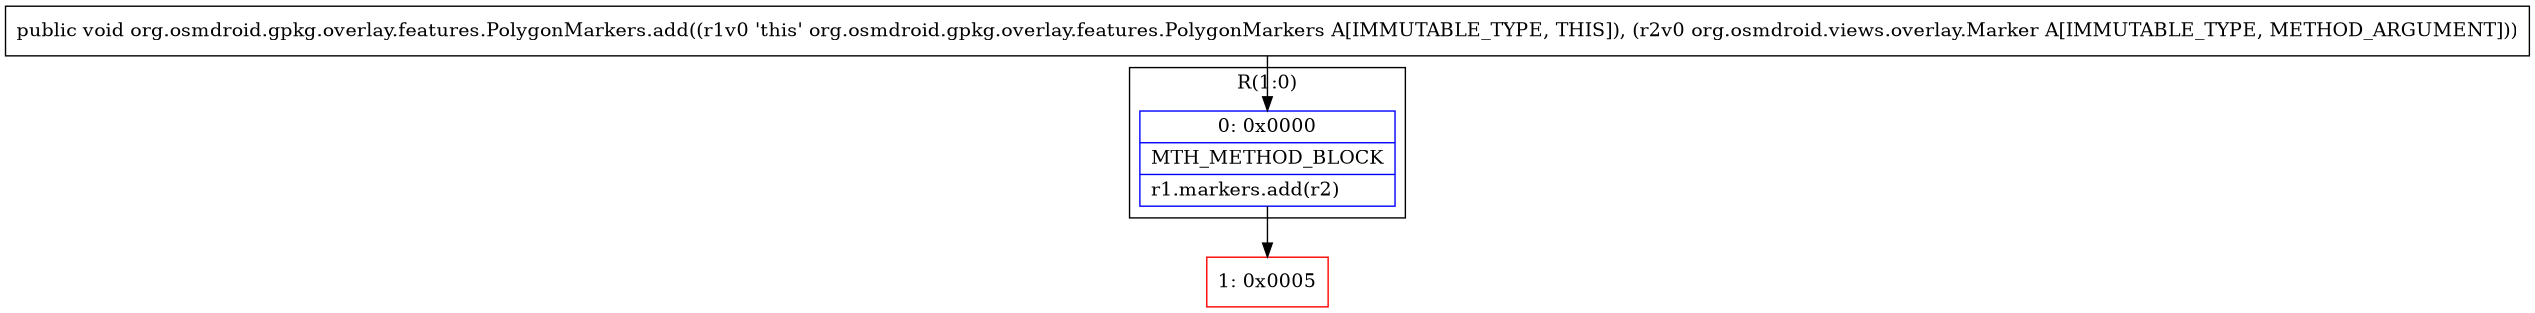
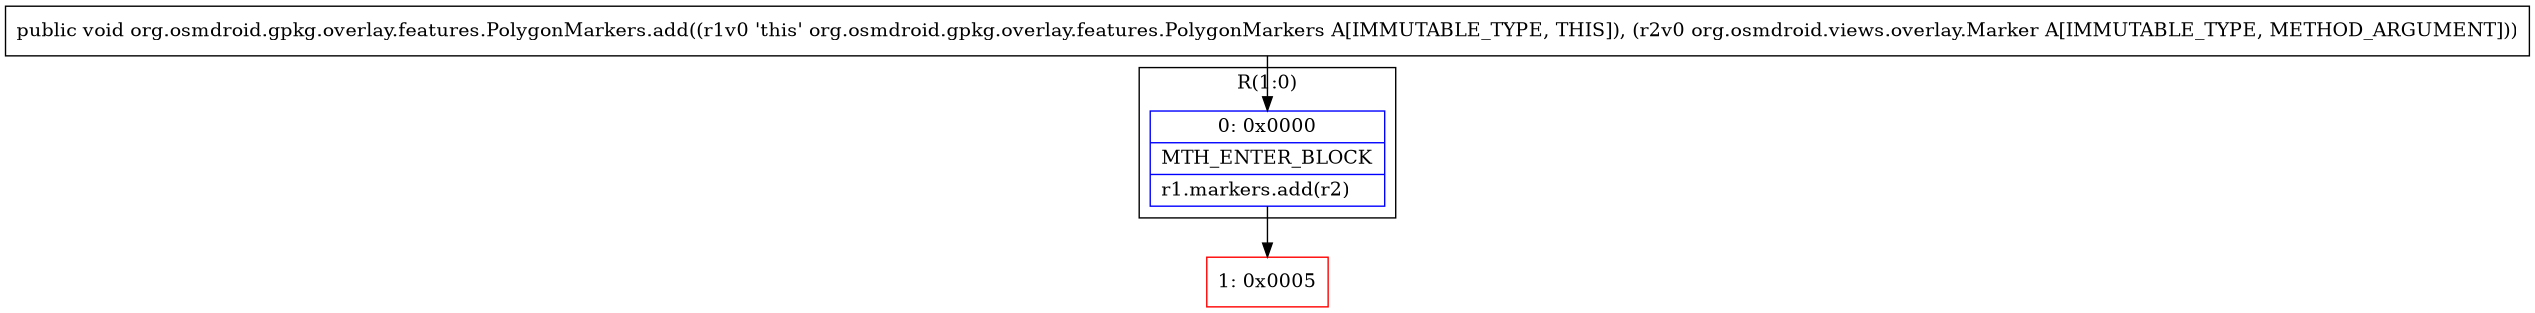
node "0: 0x0000": text "MTH_METHOD_BLOCK" -> "MTH_ENTER_BLOCK"
